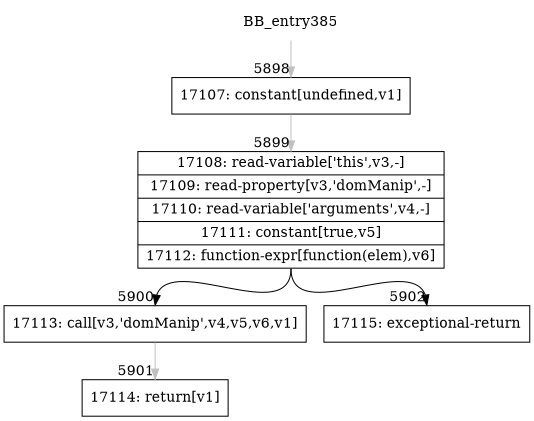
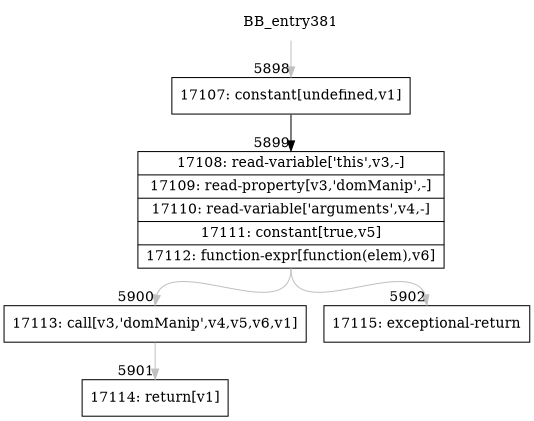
node "BB_entry385": label "BB_entry385" -> "BB_entry381"
edge "17107: constant[undefined,v1]" -> "17108: read-variable['this',v3,-]": color gray -> black
edge "17108: read-variable['this',v3,-]" -> "17113: call[v3,'domManip',v4,v5,v6,v1]": color black -> gray
edge "17108: read-variable['this',v3,-]" -> "17115: exceptional-return": color black -> gray
